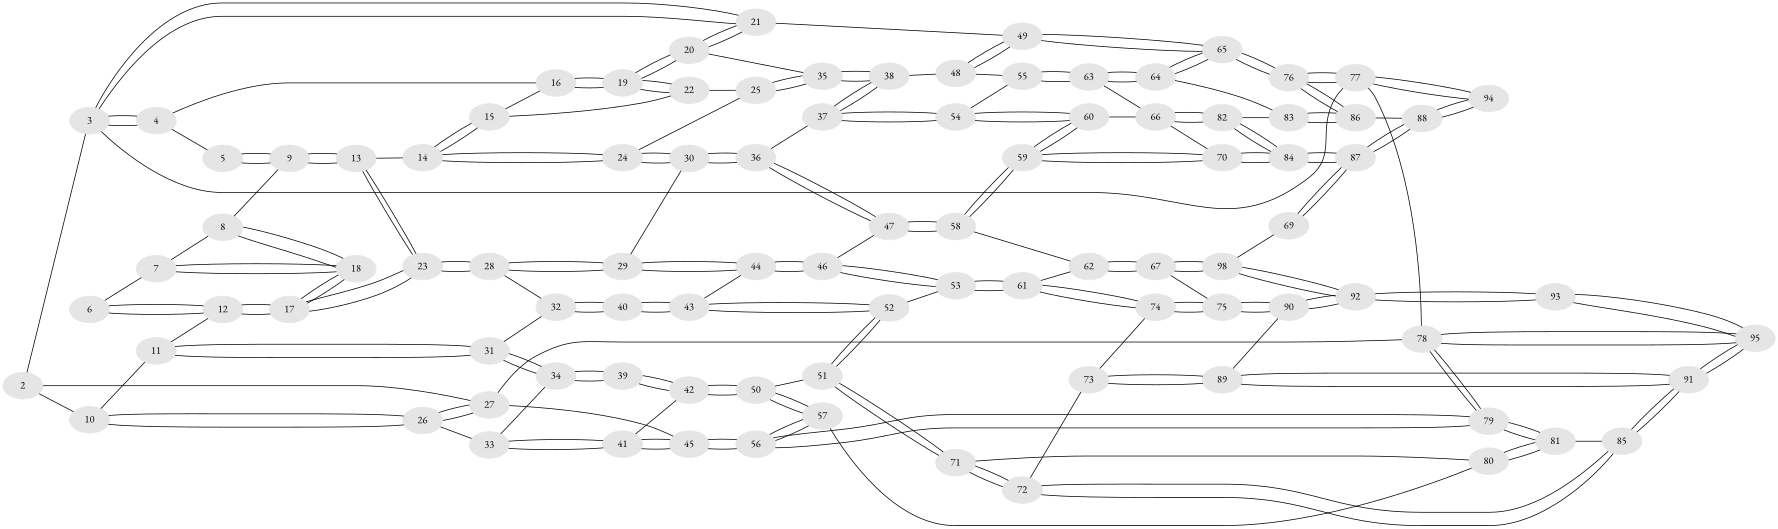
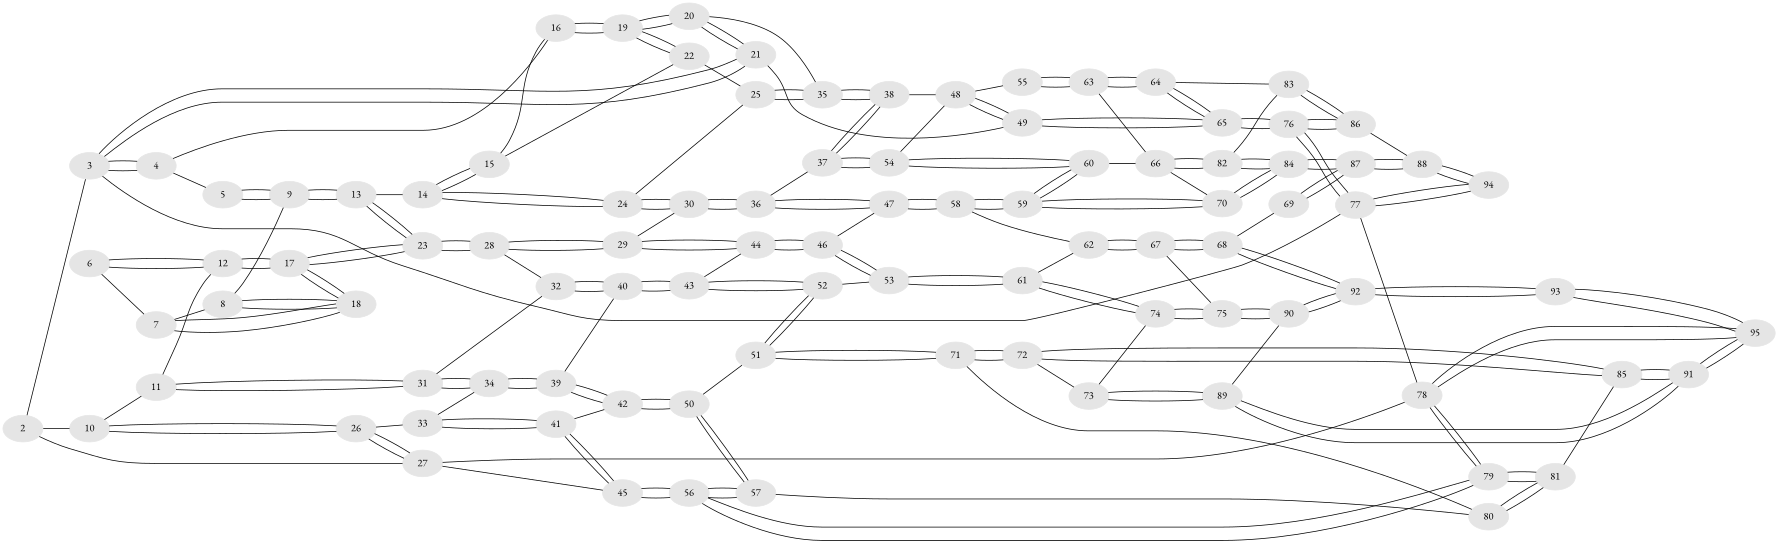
edge "55" -- "54": now "48" -- "54"
node "98": label "98" -> "68"
edge "40" -- "39": added
